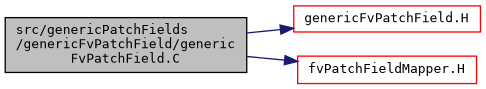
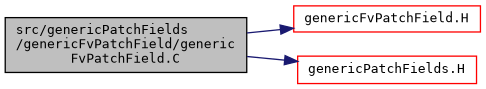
node "fvPatchFieldMapper.H": label "fvPatchFieldMapper.H" -> "genericPatchFields.H"
